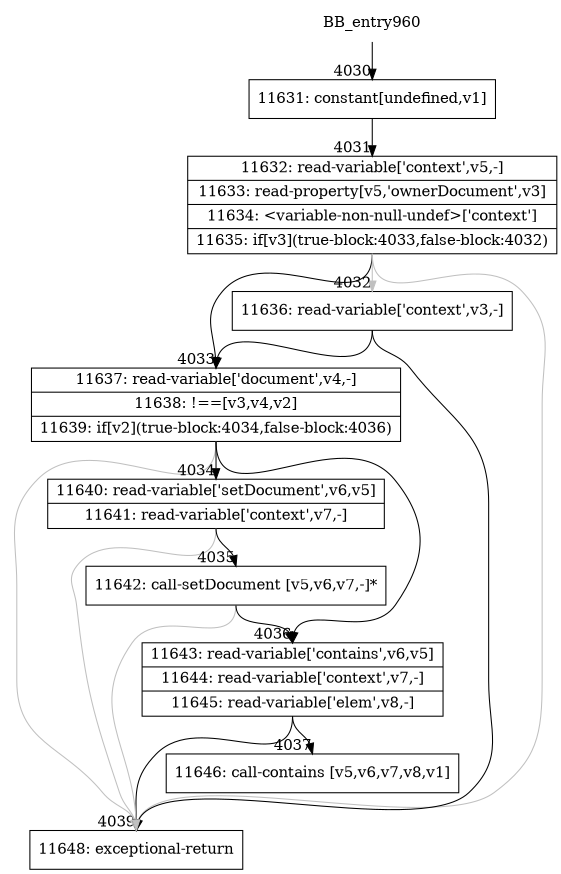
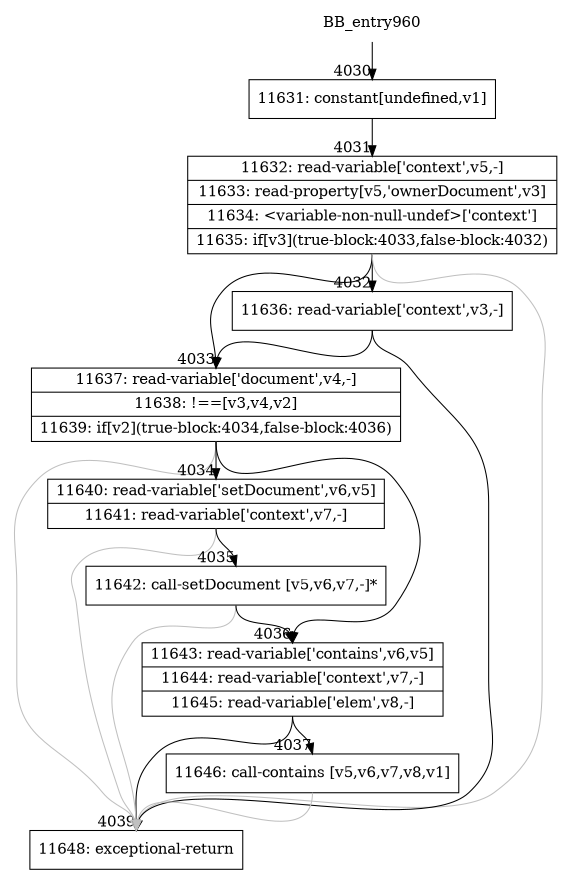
edge "11632: read-variable['context',v5,-]" -> "11636: read-variable['context',v3,-]": color gray -> black
edge "11646: call-contains [v5,v6,v7,v8,v1]" -> "11648: exceptional-return": added
